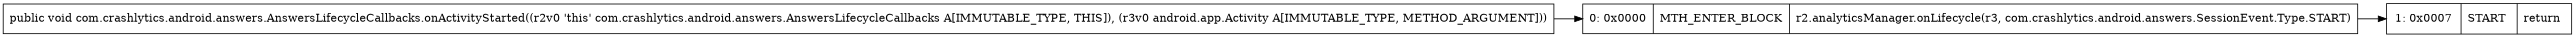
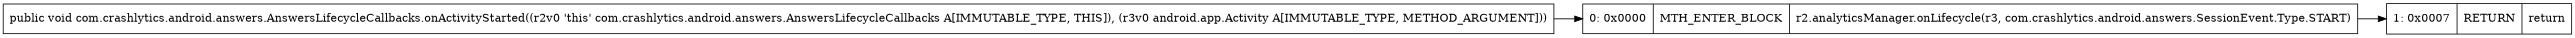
node "1: 0x0007": text "START" -> "RETURN"
